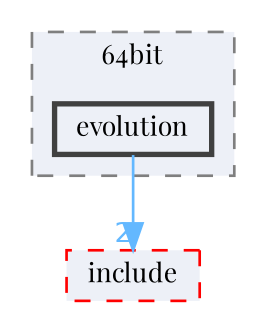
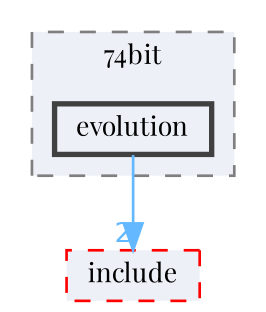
cluster "64bit": label "64bit" -> "74bit"
